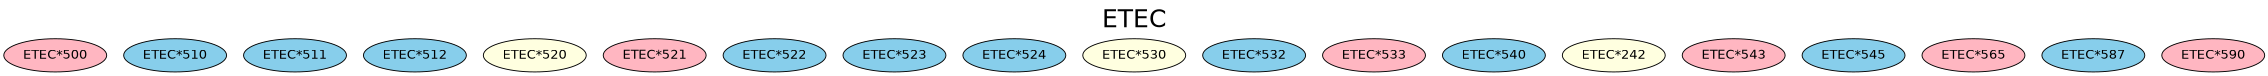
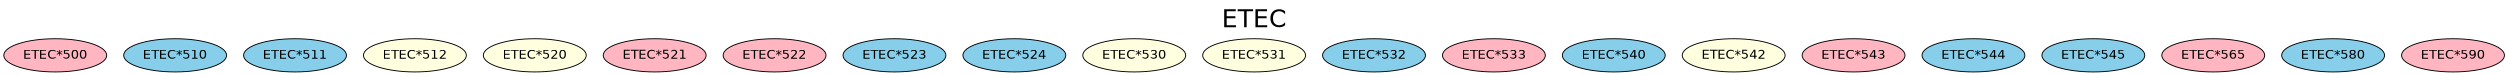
node "ETEC*512": fillcolor skyblue -> lightyellow
node "ETEC*522": fillcolor skyblue -> lightpink
node "ETEC*531": added
node "ETEC*242": label "ETEC*242" -> "ETEC*542"
node "ETEC*544": added
node "ETEC*587": label "ETEC*587" -> "ETEC*580"
